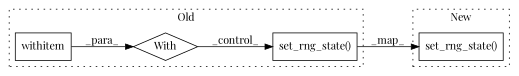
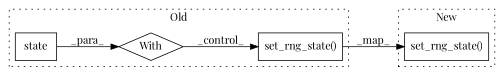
node "withitem": label "withitem" -> "state"
